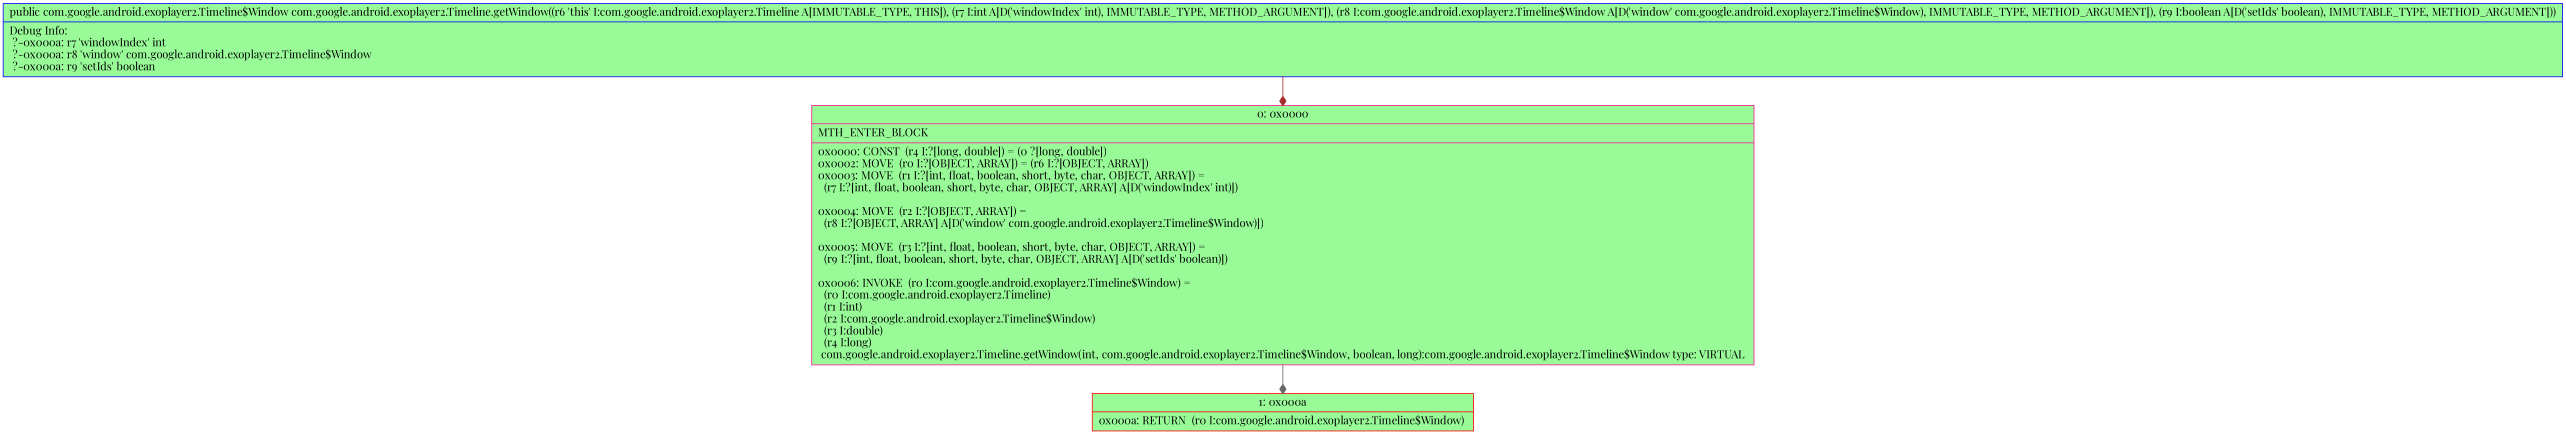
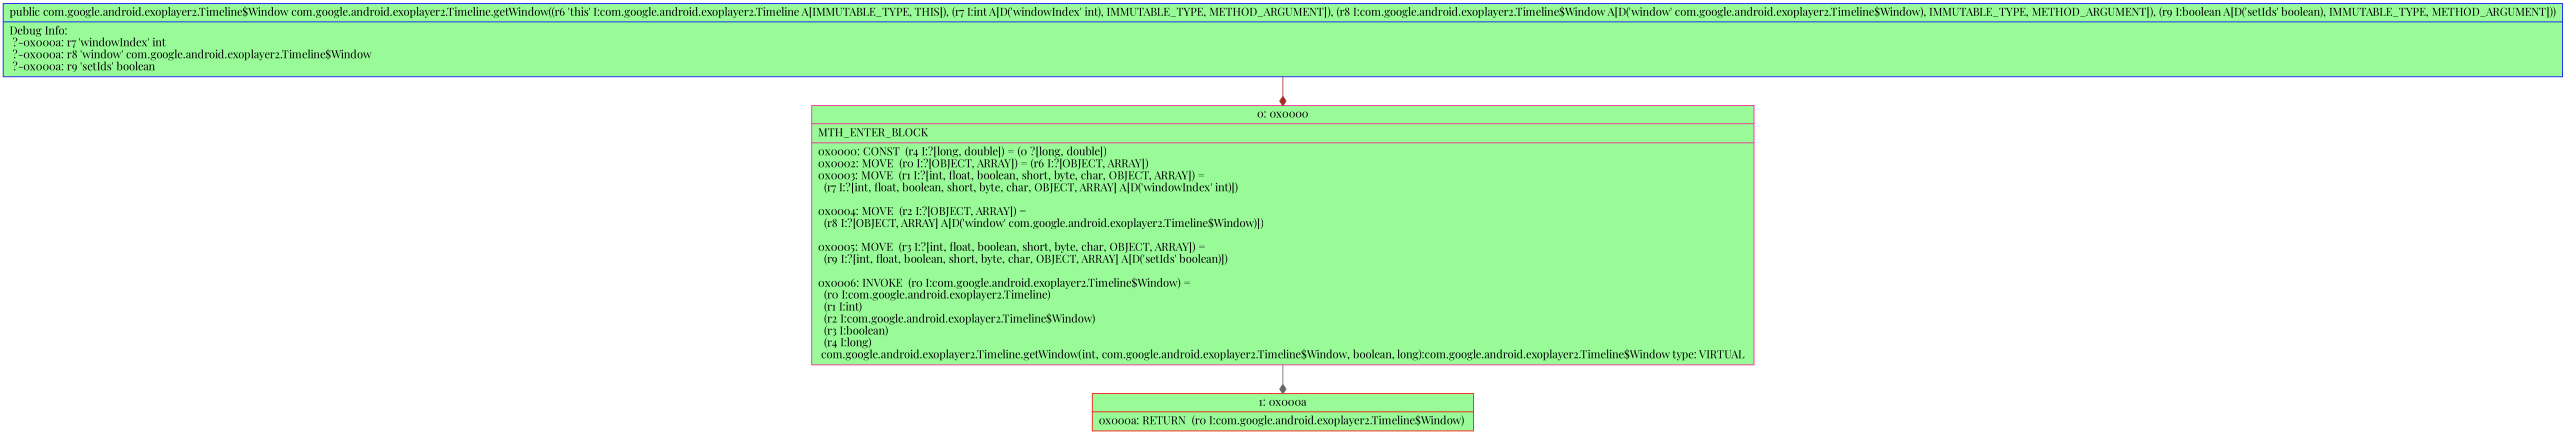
node "0: 0x0000": text "(r3 I:double)" -> "(r3 I:boolean)"
